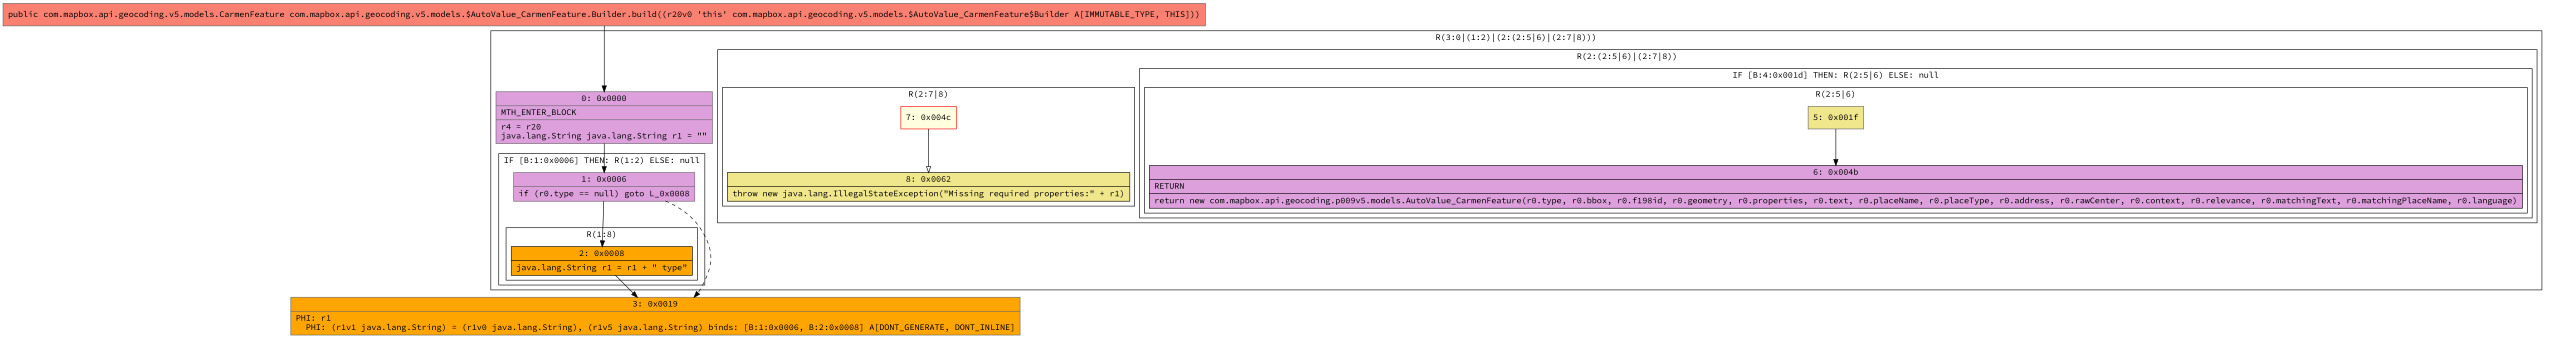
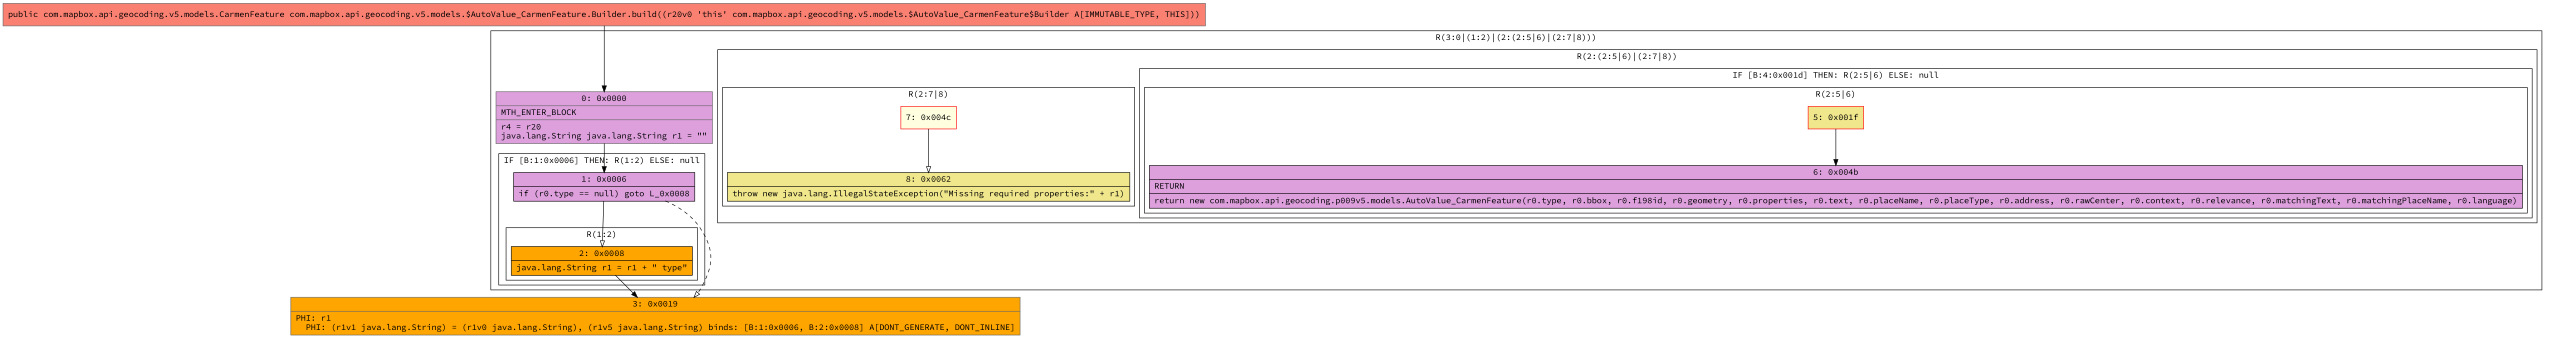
node "5: 0x001f": color gray40 -> red
node "1: 0x0006": color gray40 -> black
edge "1: 0x0006" -> "2: 0x0008": arrowhead normal -> onormal
cluster "R(1:8)": label "R(1:8)" -> "R(1:2)"
edge "1: 0x0006" -> "3: 0x0019": arrowhead normal -> onormal
